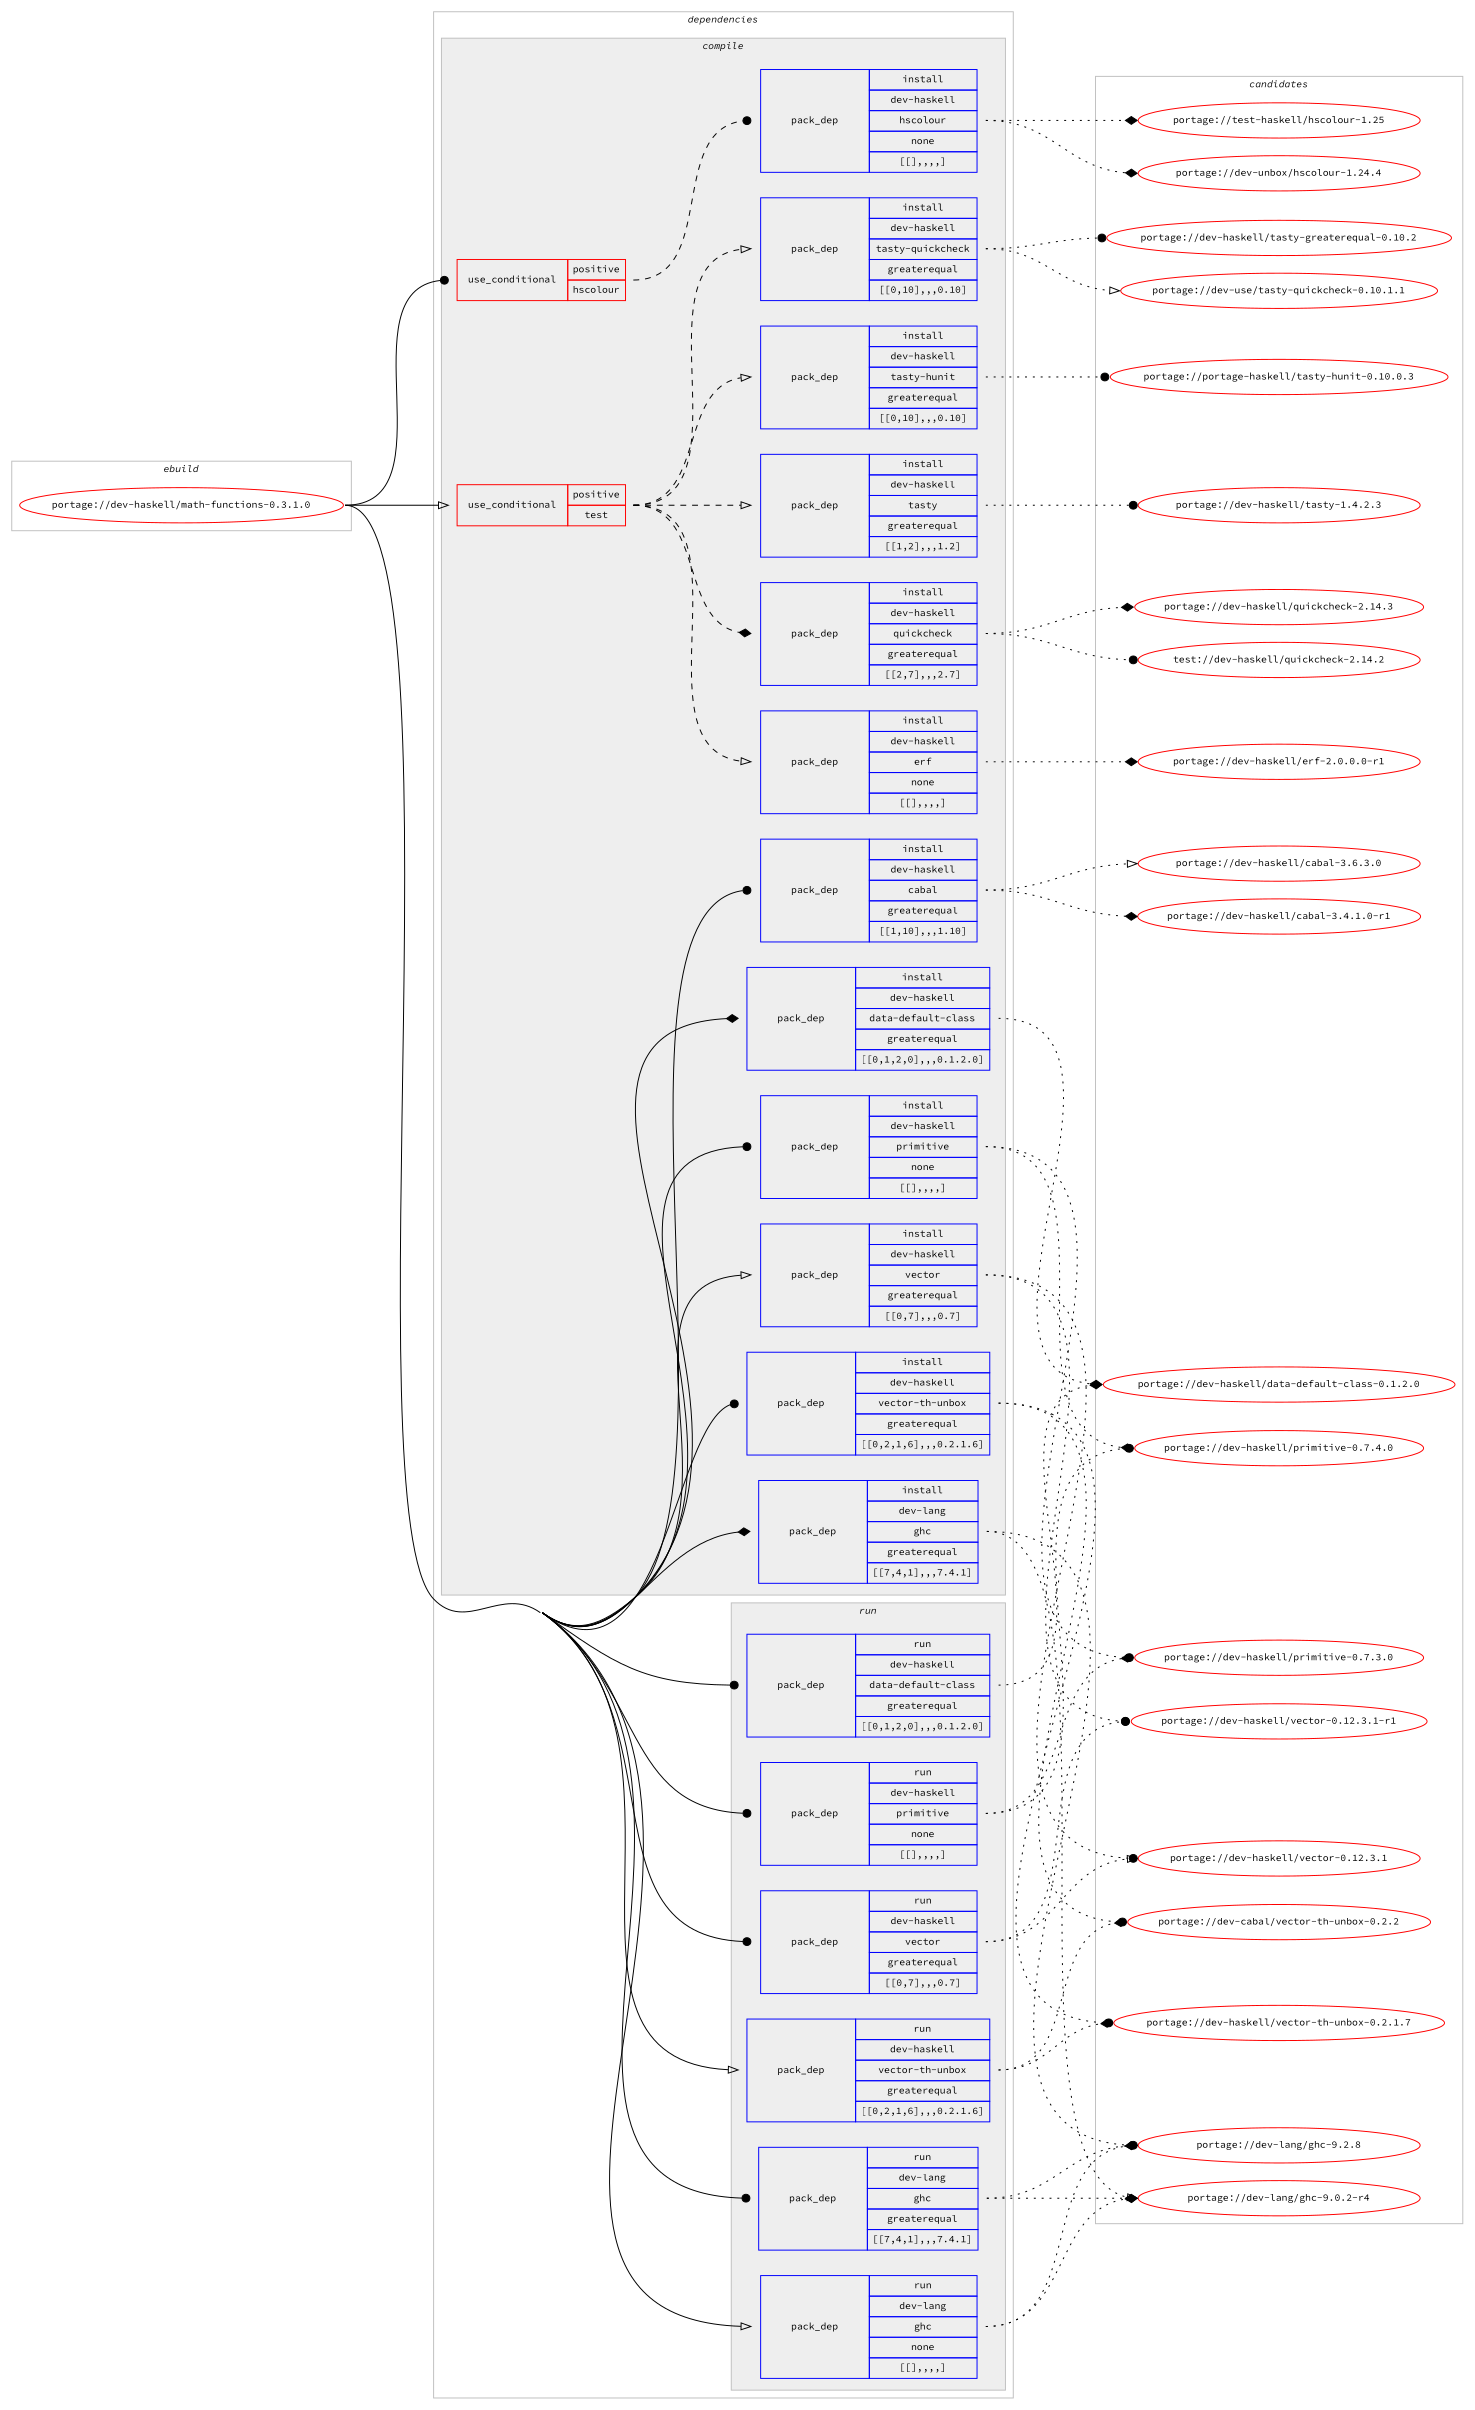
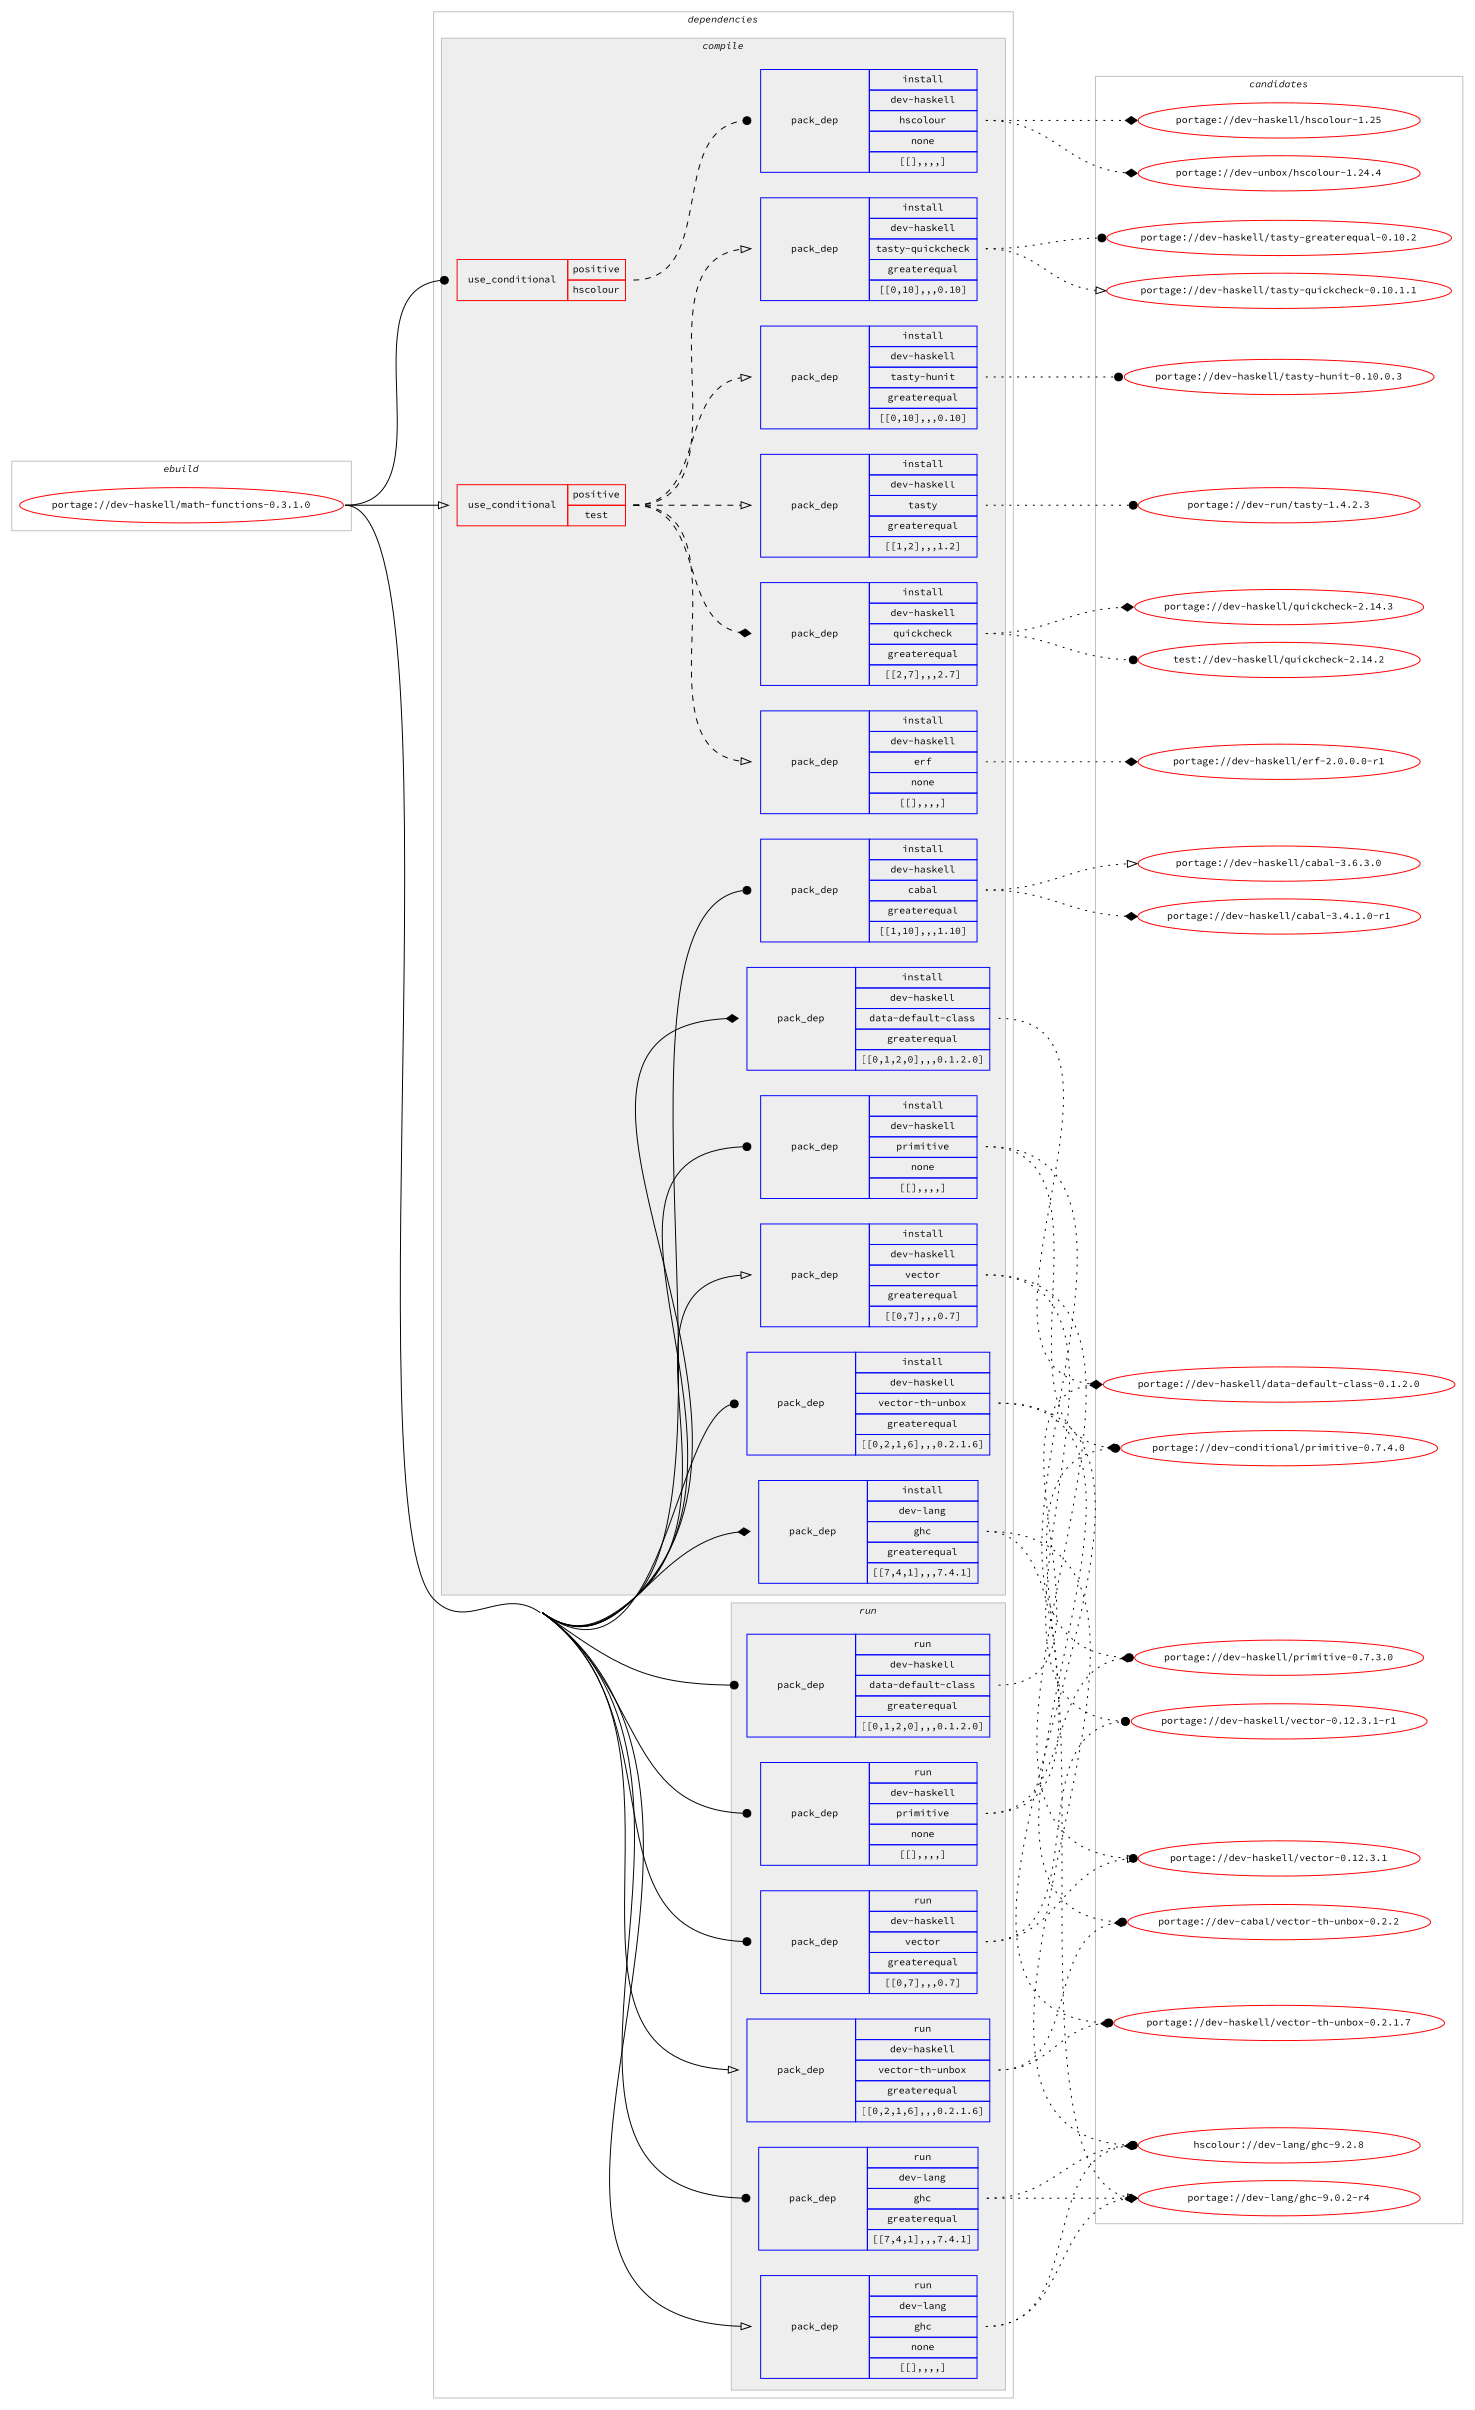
node "portage://test-haskell/hscolour-1.25": label "portage://test-haskell/hscolour-1.25" -> "portage://dev-haskell/hscolour-1.25"
node "portage://dev-use/tasty-quickcheck-0.10.1.1": label "portage://dev-use/tasty-quickcheck-0.10.1.1" -> "portage://dev-haskell/tasty-quickcheck-0.10.1.1"
node "portage://portage-haskell/tasty-hunit-0.10.0.3": label "portage://portage-haskell/tasty-hunit-0.10.0.3" -> "portage://dev-haskell/tasty-hunit-0.10.0.3"
node "portage://dev-haskell/tasty-1.4.2.3": label "portage://dev-haskell/tasty-1.4.2.3" -> "portage://dev-run/tasty-1.4.2.3"
node "portage://dev-haskell/primitive-0.7.4.0": label "portage://dev-haskell/primitive-0.7.4.0" -> "portage://dev-conditional/primitive-0.7.4.0"
node "portage://dev-lang/ghc-9.2.8": label "portage://dev-lang/ghc-9.2.8" -> "hscolour://dev-lang/ghc-9.2.8"
